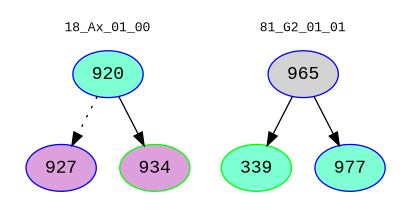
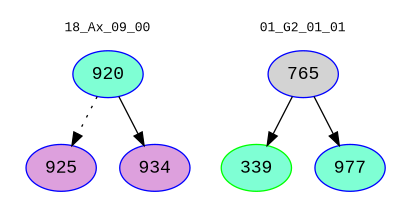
cluster "18_Ax_01_00": label "18_Ax_01_00" -> "18_Ax_09_00"
cluster "81_G2_01_01": label "81_G2_01_01" -> "01_G2_01_01"
node "965": label "965" -> "765"
node "927": label "927" -> "925"
node "934": color green -> blue
